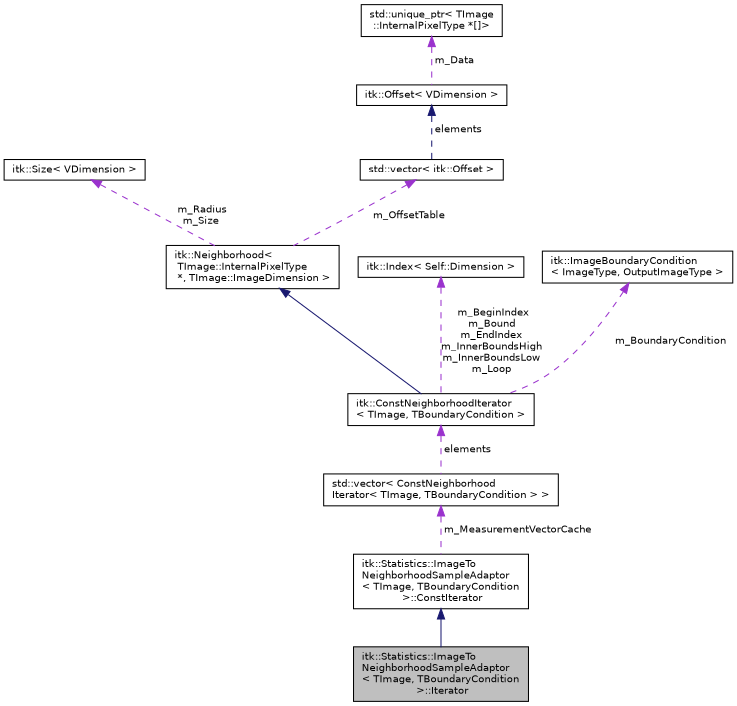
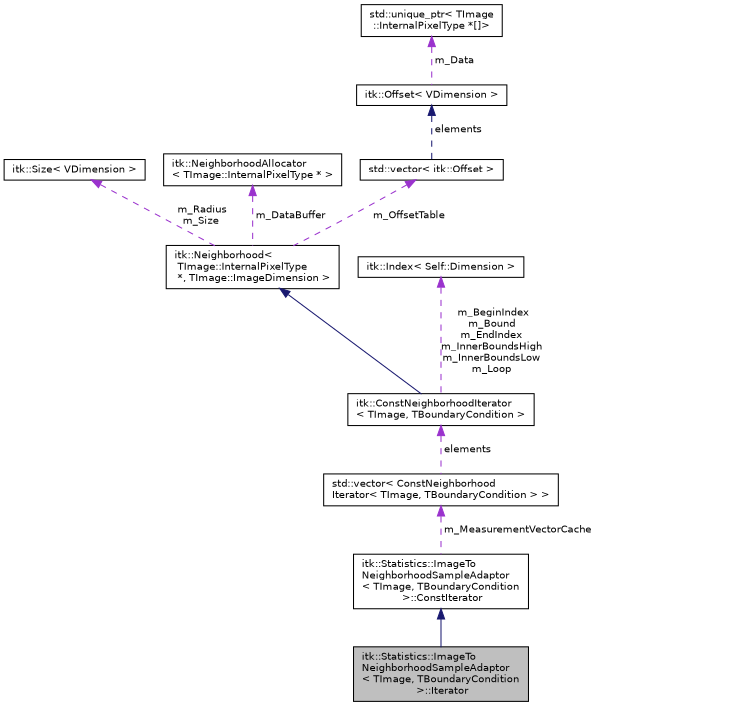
node "itk::NeighborhoodAllocator < TImage::InternalPixelType * >": added
node "itk::ImageBoundaryCondition < ImageType, OutputImageType >": removed
